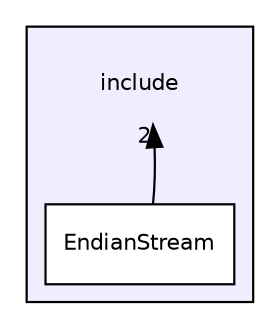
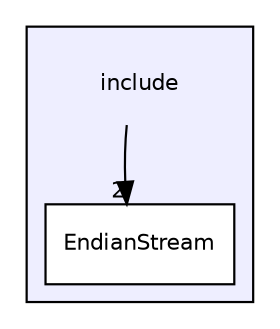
edge "EndianStream" -> "include": reversed
